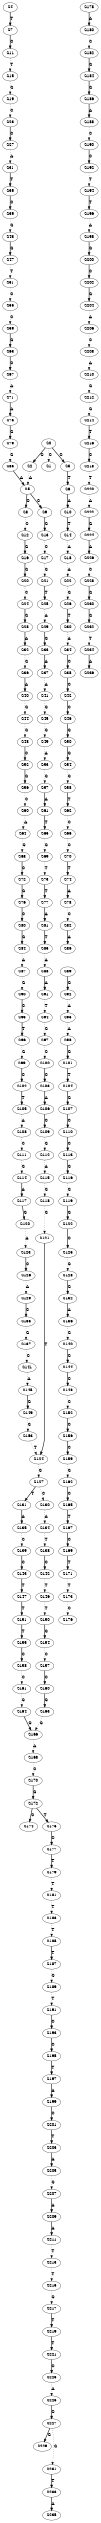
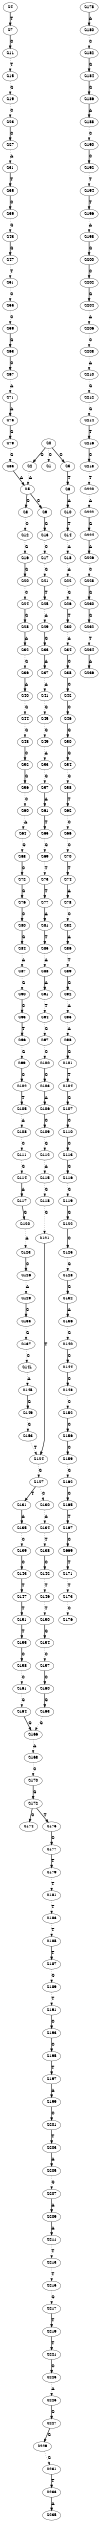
edge "S12" -> "S16": style bold -> dotted
edge "S86" -> "S89": added, label "T"
node "S169": label "S169" -> "S669"
edge "S227" -> "S231": now "S229" -> "S231"
